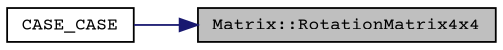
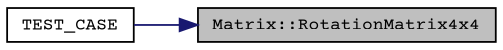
node "CASE_CASE": label "CASE_CASE" -> "TEST_CASE"
